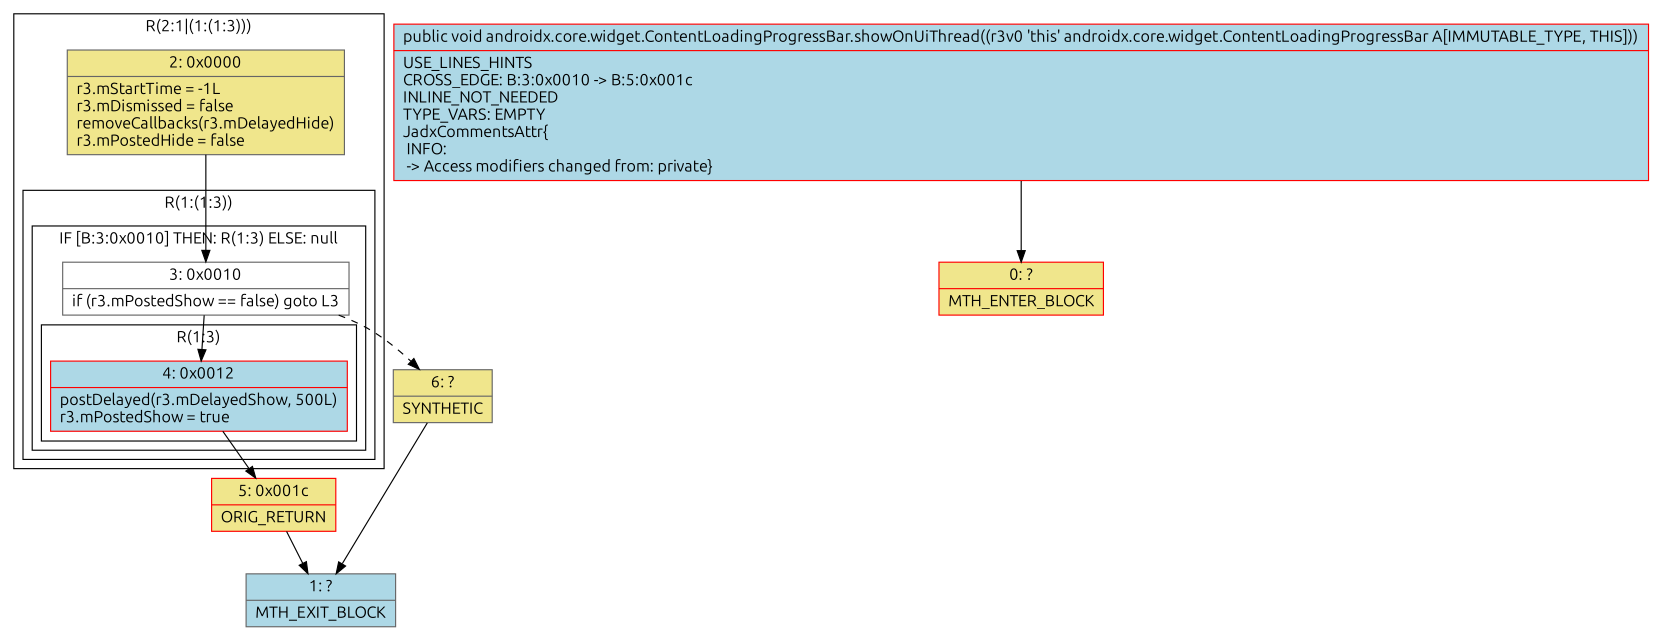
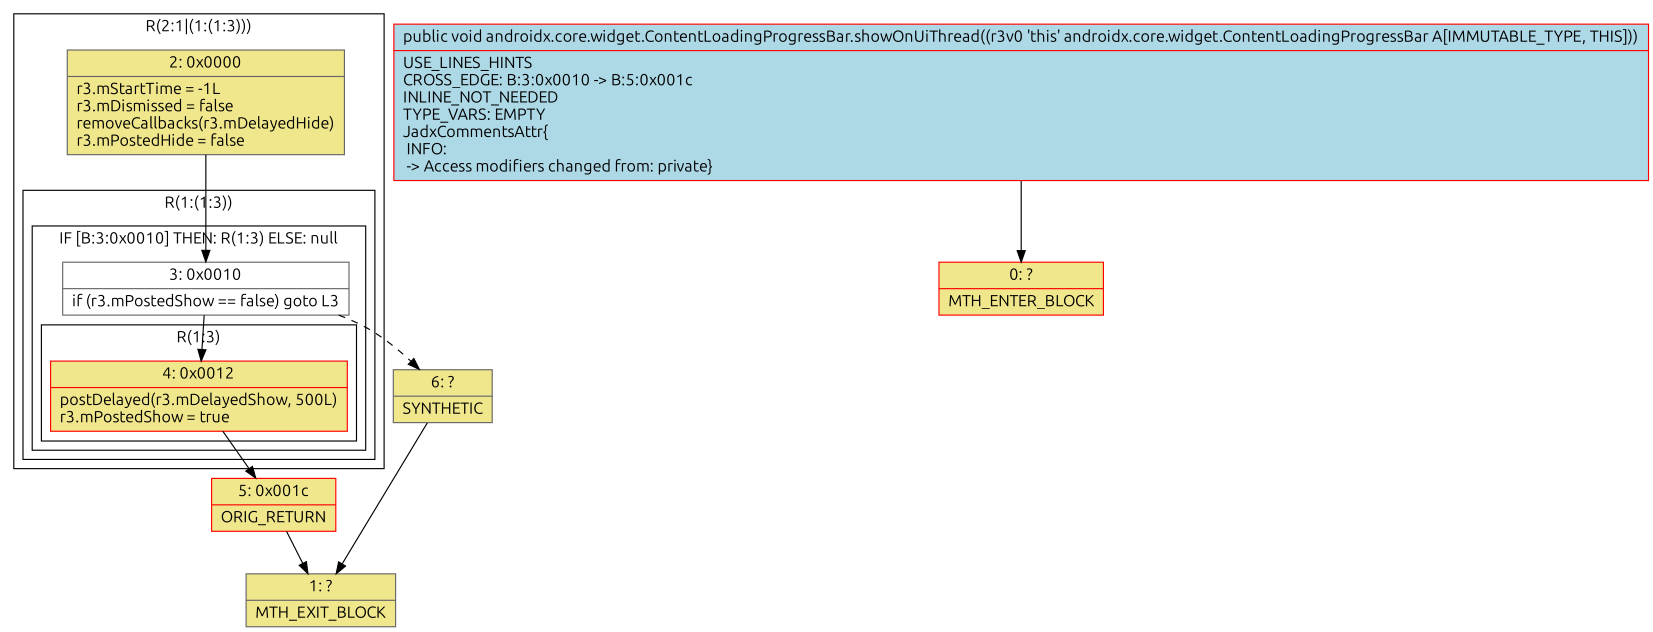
node "4: 0x0012": fillcolor lightblue -> khaki
node "1: ?": fillcolor lightblue -> khaki
